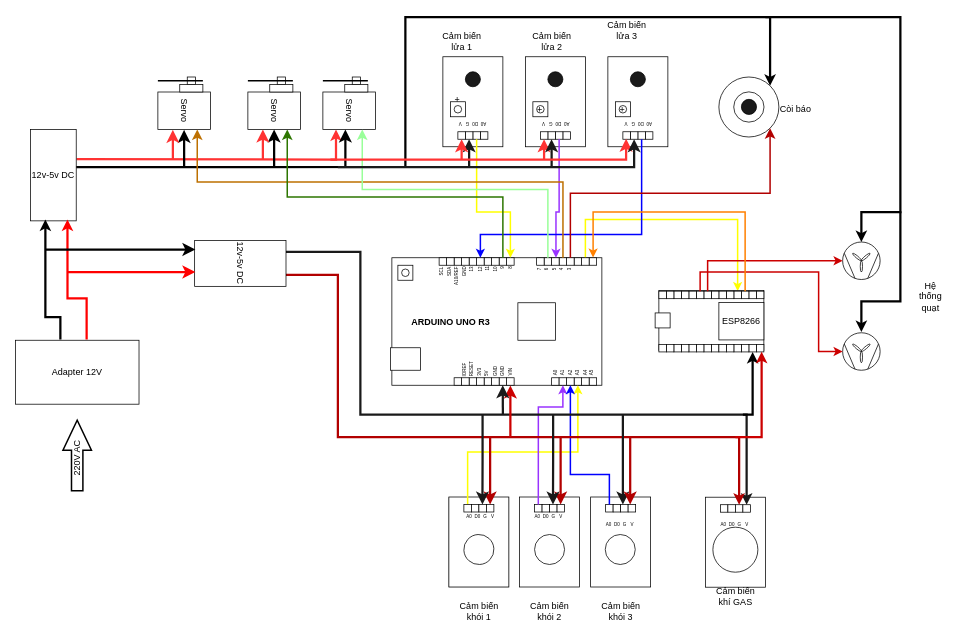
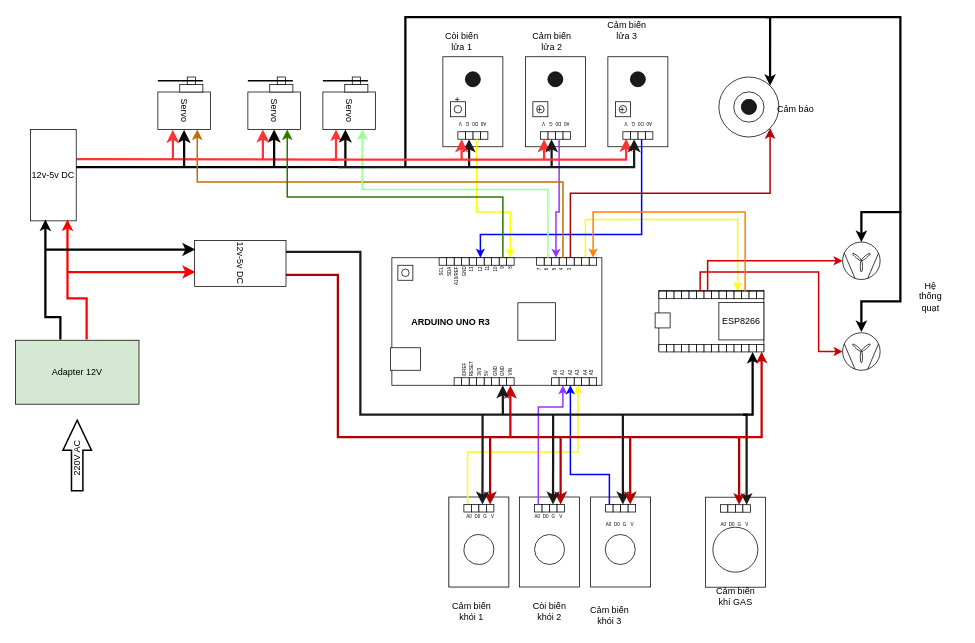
node "Cảm biến lửa 1": label "Cảm biến lửa 1" -> "Còi biến lửa 1"
node "Còi báo": label "Còi báo" -> "Cảm báo"
node "Adapter 12V": fillcolor #ffffff -> #d5e8d4
node "Cảm biến khói 1": moved (479, 612) -> (471, 612)
node "Cảm biến khói 2": label "Cảm biến khói 2" -> "Còi biến khói 2"
node "Cảm biến khói 3": moved (621, 612) -> (609, 615)
